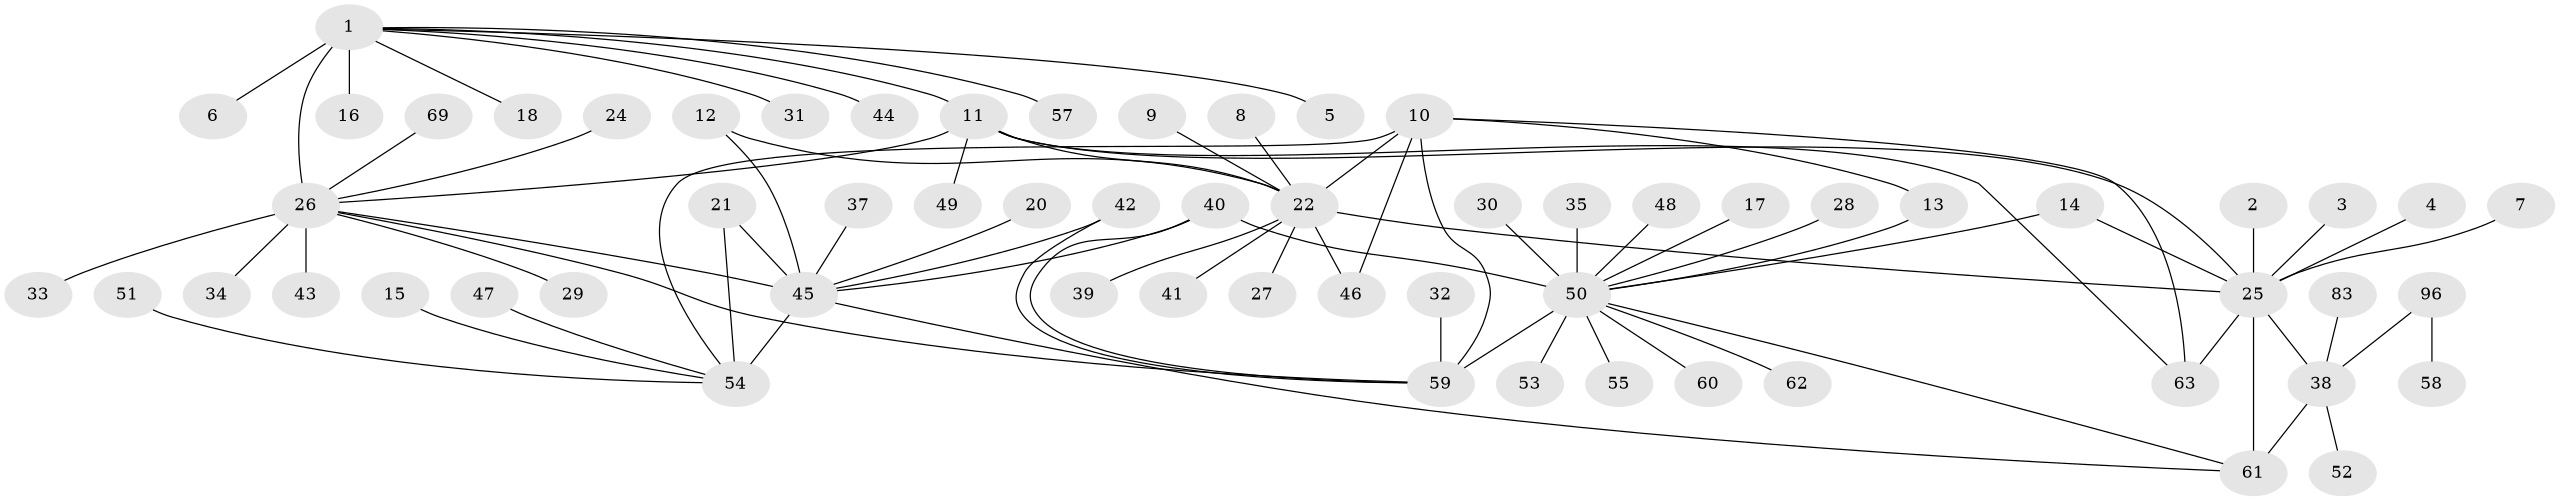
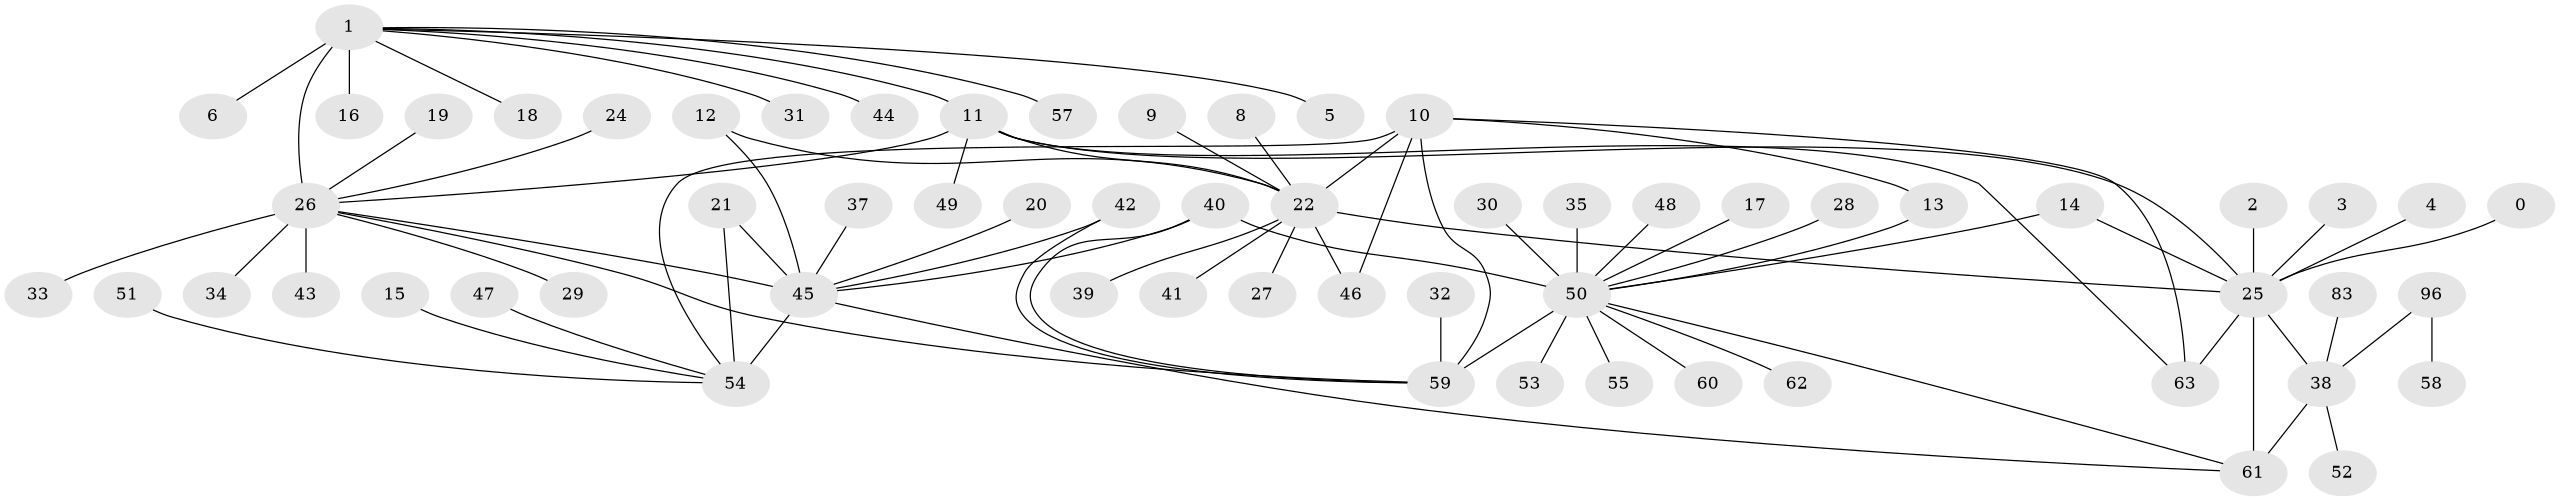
node "69": label "69" -> "19"
node "7": label "7" -> "0"
